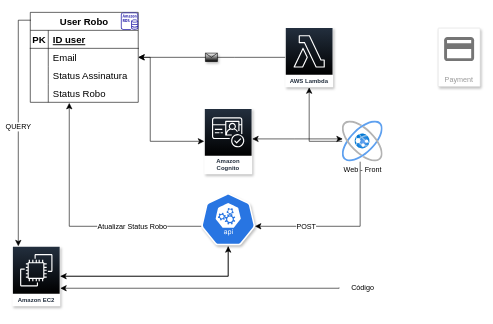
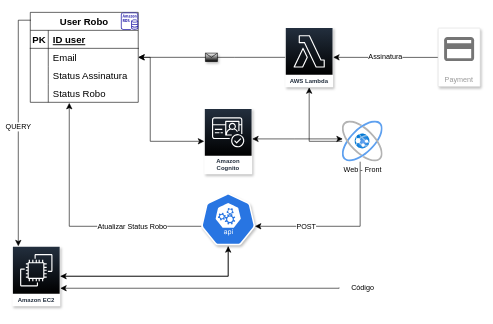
edge "Payment" -> "AWS Lambda": added, label "Assinatura"
